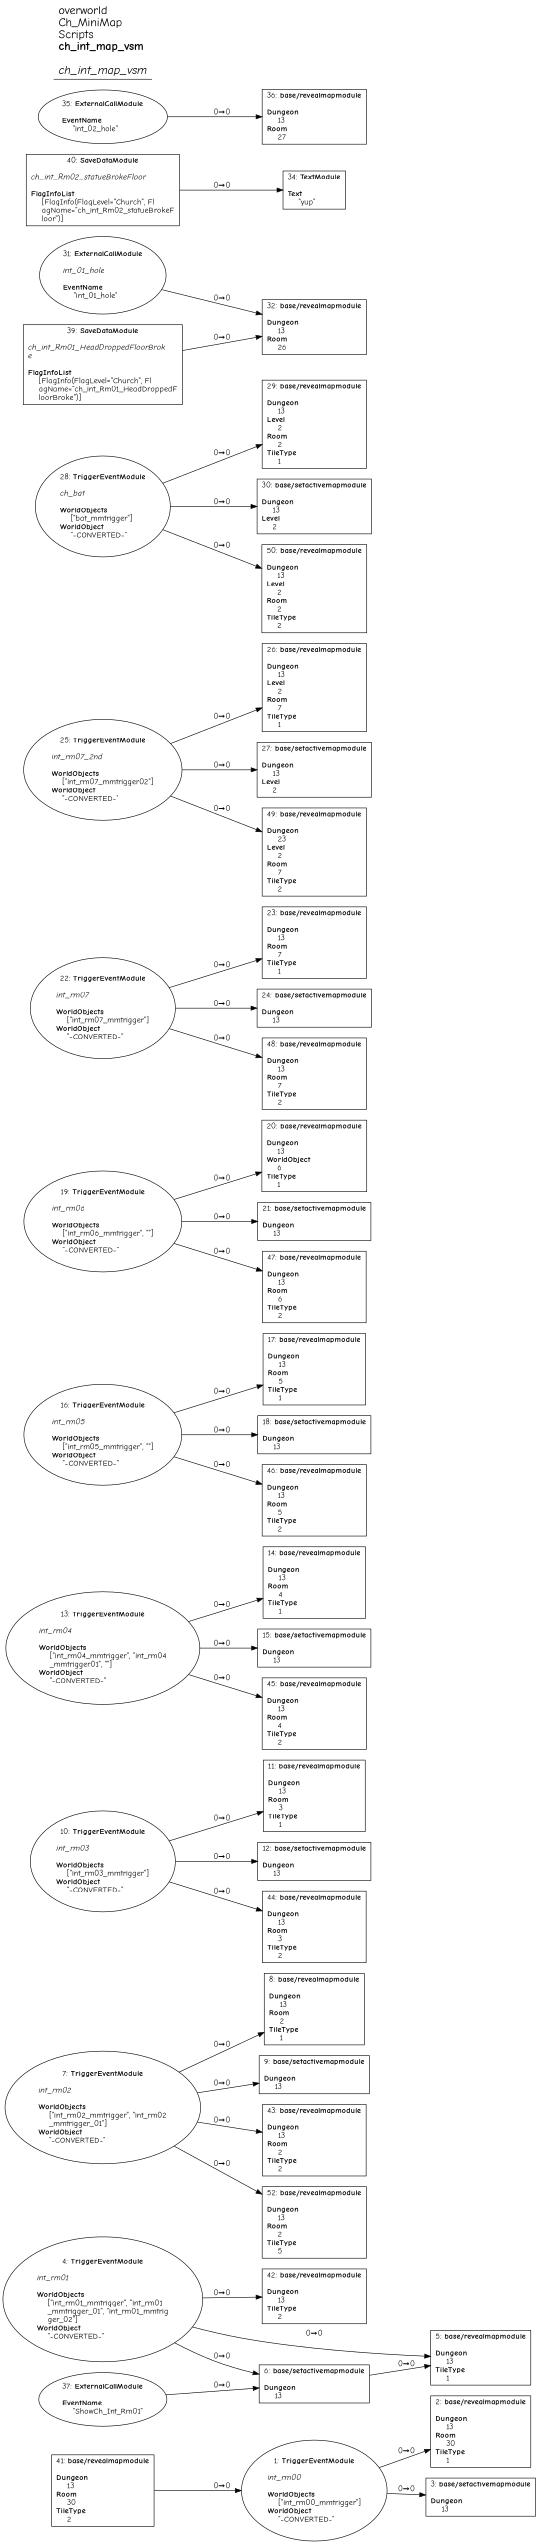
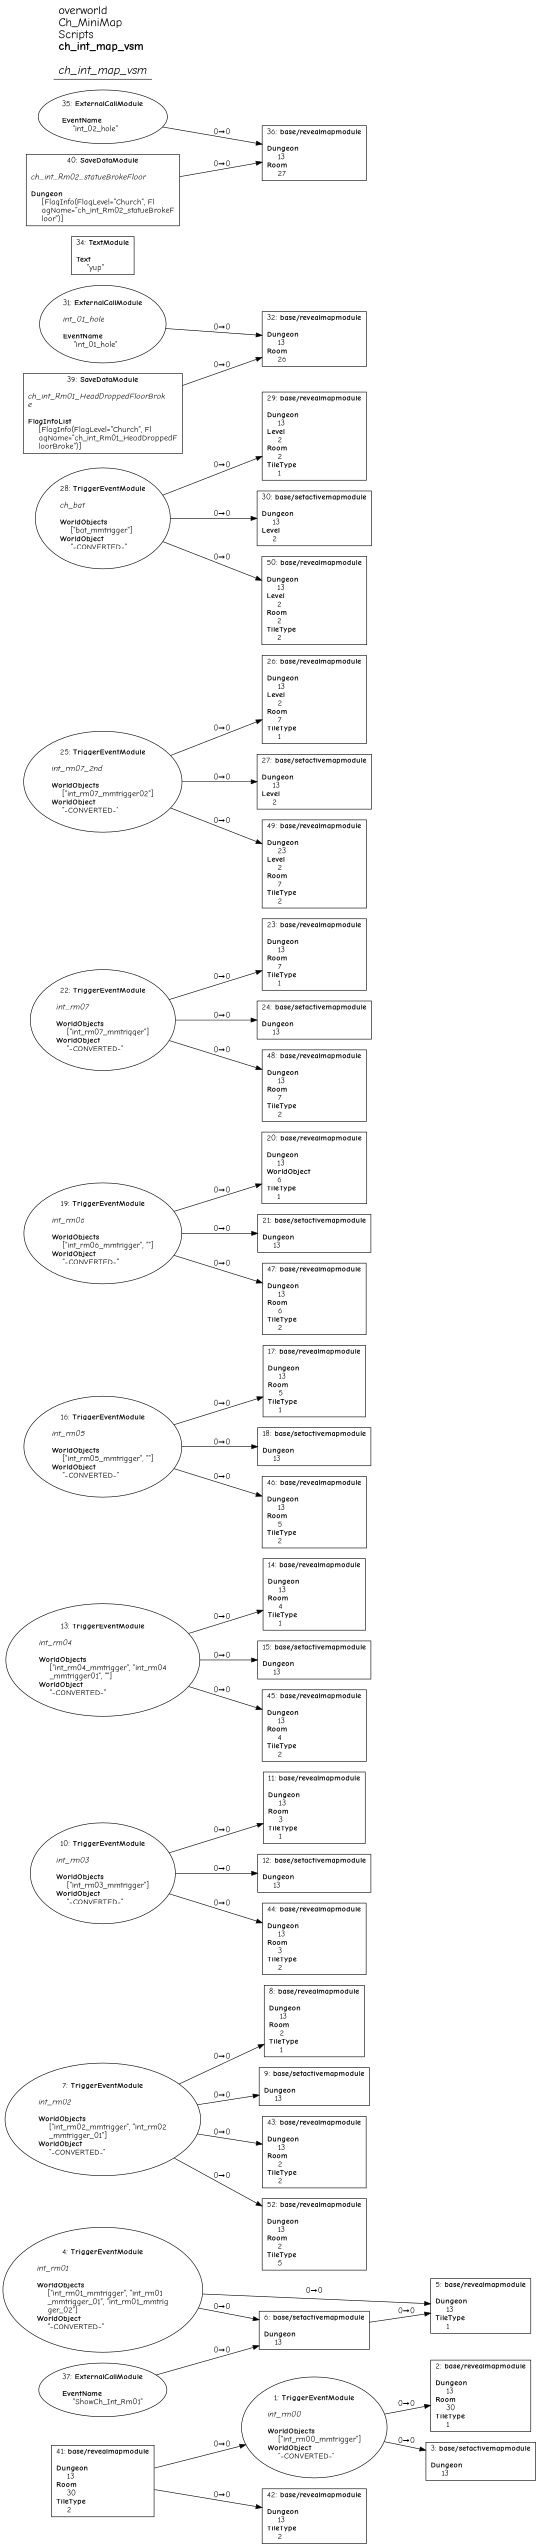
edge "40:" -> "34:": now "40:" -> "36:"
node "40:": text "FlagInfoList" -> "Dungeon"
edge "4:" -> "42:": now "41:" -> "42:"
